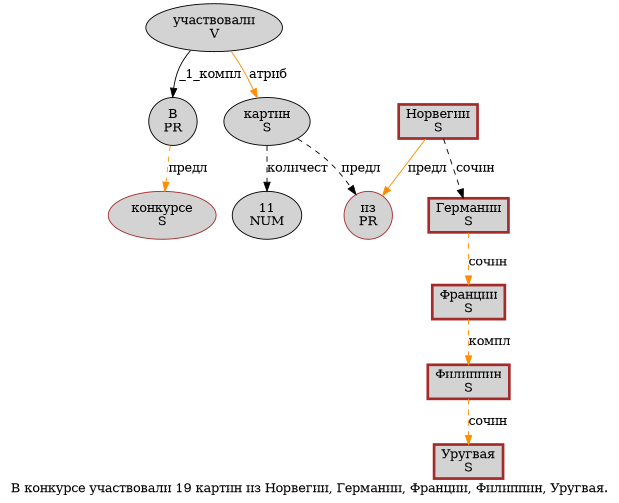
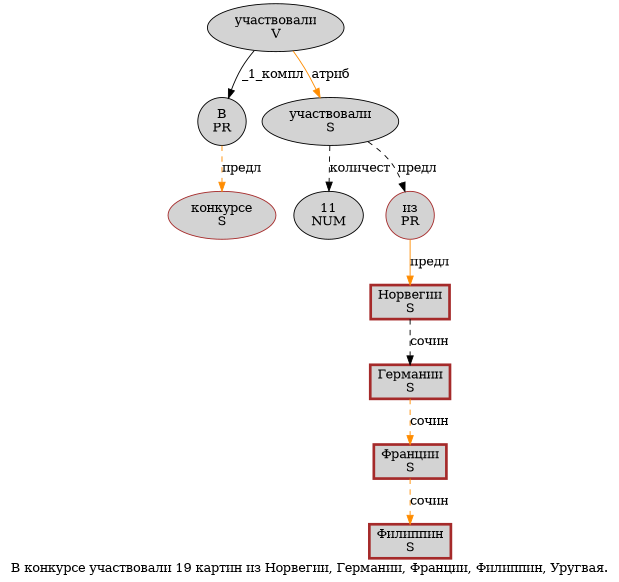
node "картин S": label "картин S" -> "участвовали S"
edge "Норвегии S" -> "из PR": reversed
edge "Франции S" -> "Филиппин S": label "компл" -> "сочин"
node "Уругвая S": removed
